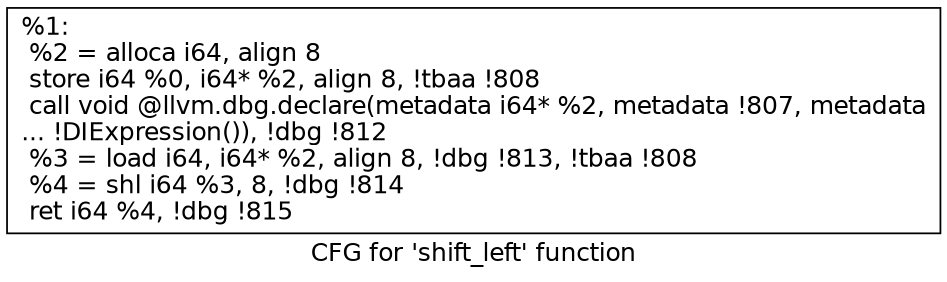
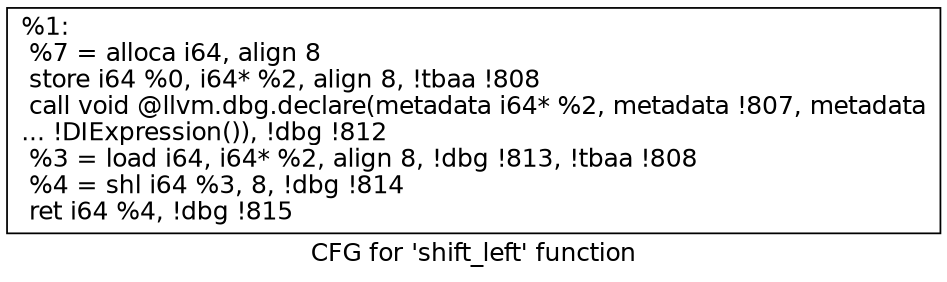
node "%1:": text "%2 = alloca i64, align 8" -> "%7 = alloca i64, align 8"
